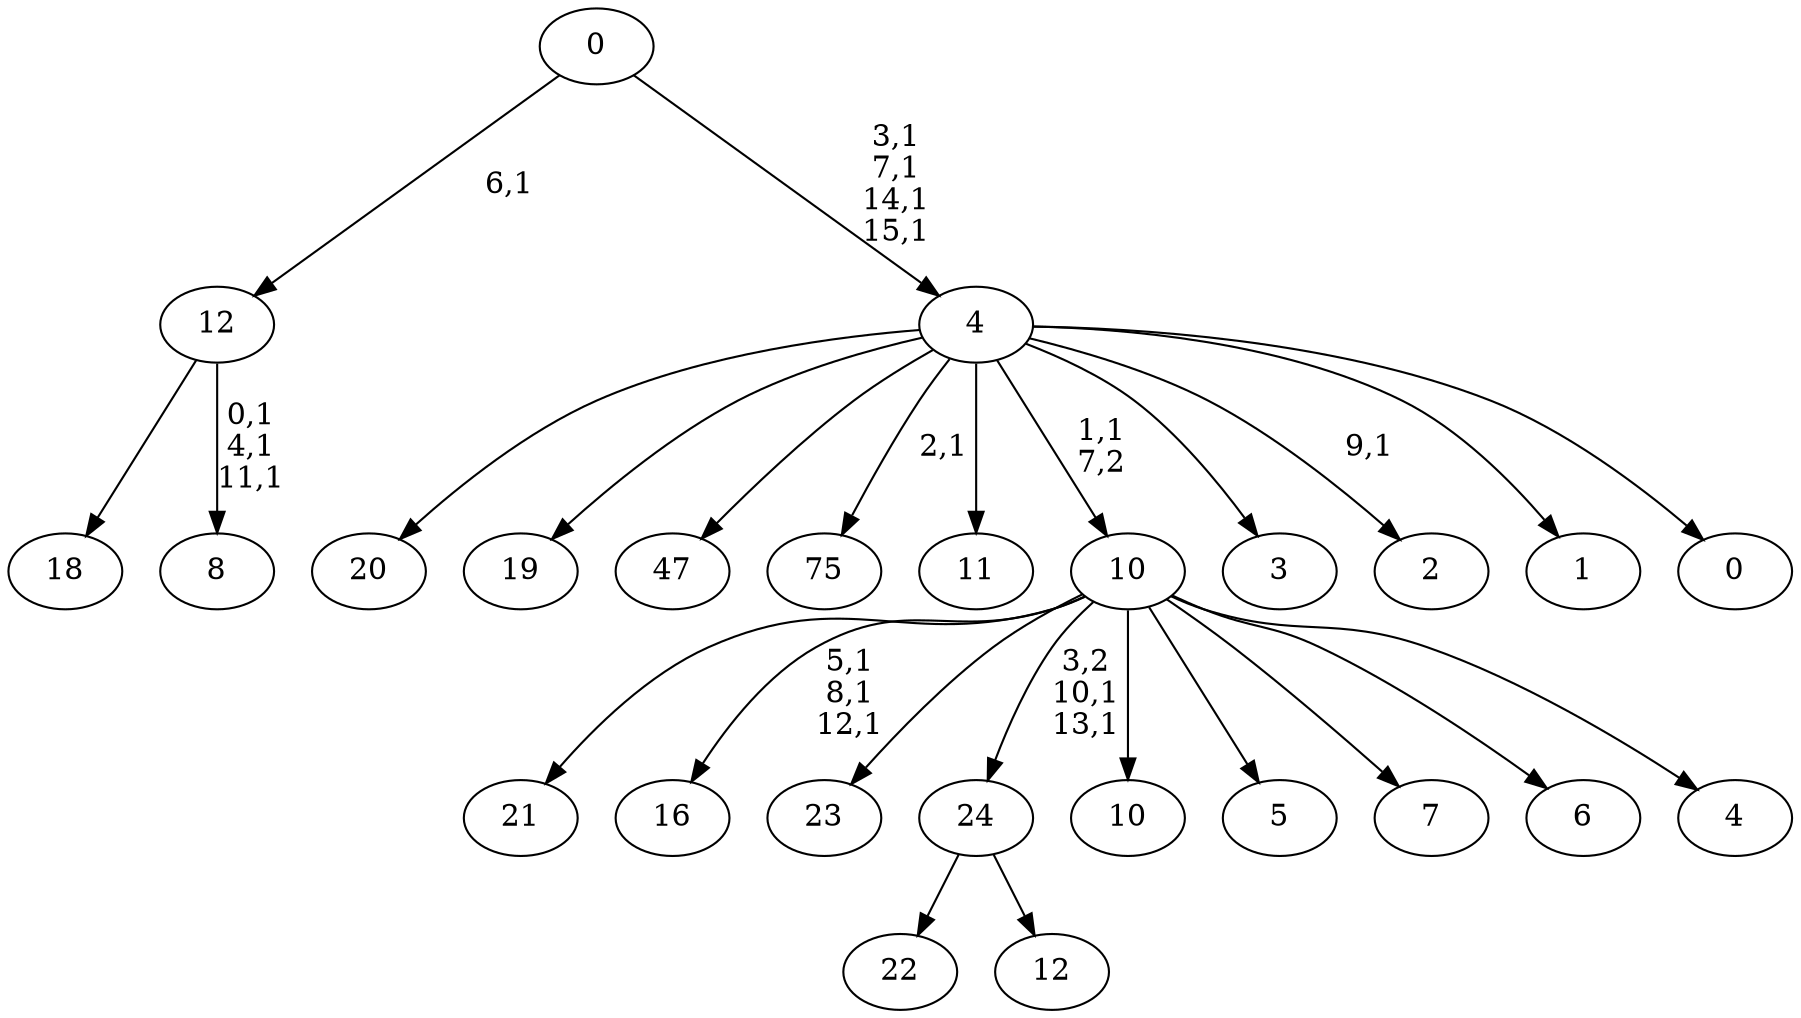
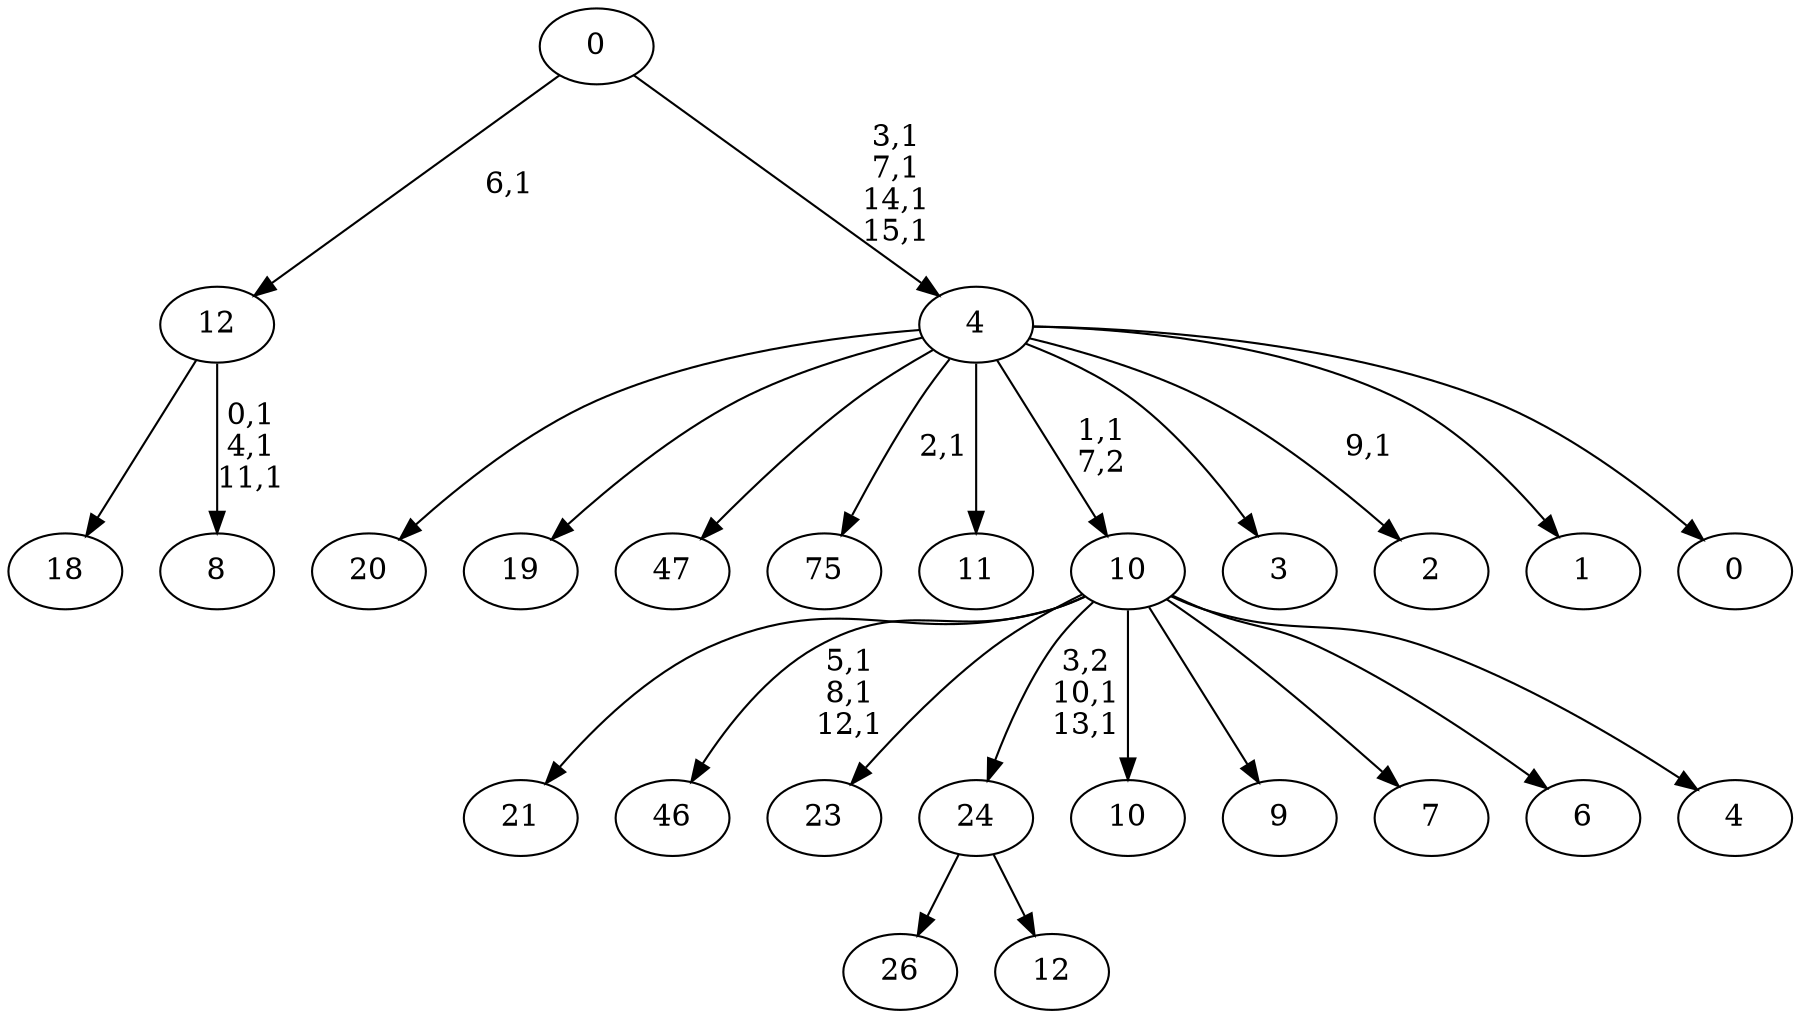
node "16": label "16" -> "46"
node "5": label "5" -> "9"
node "22": label "22" -> "26"
